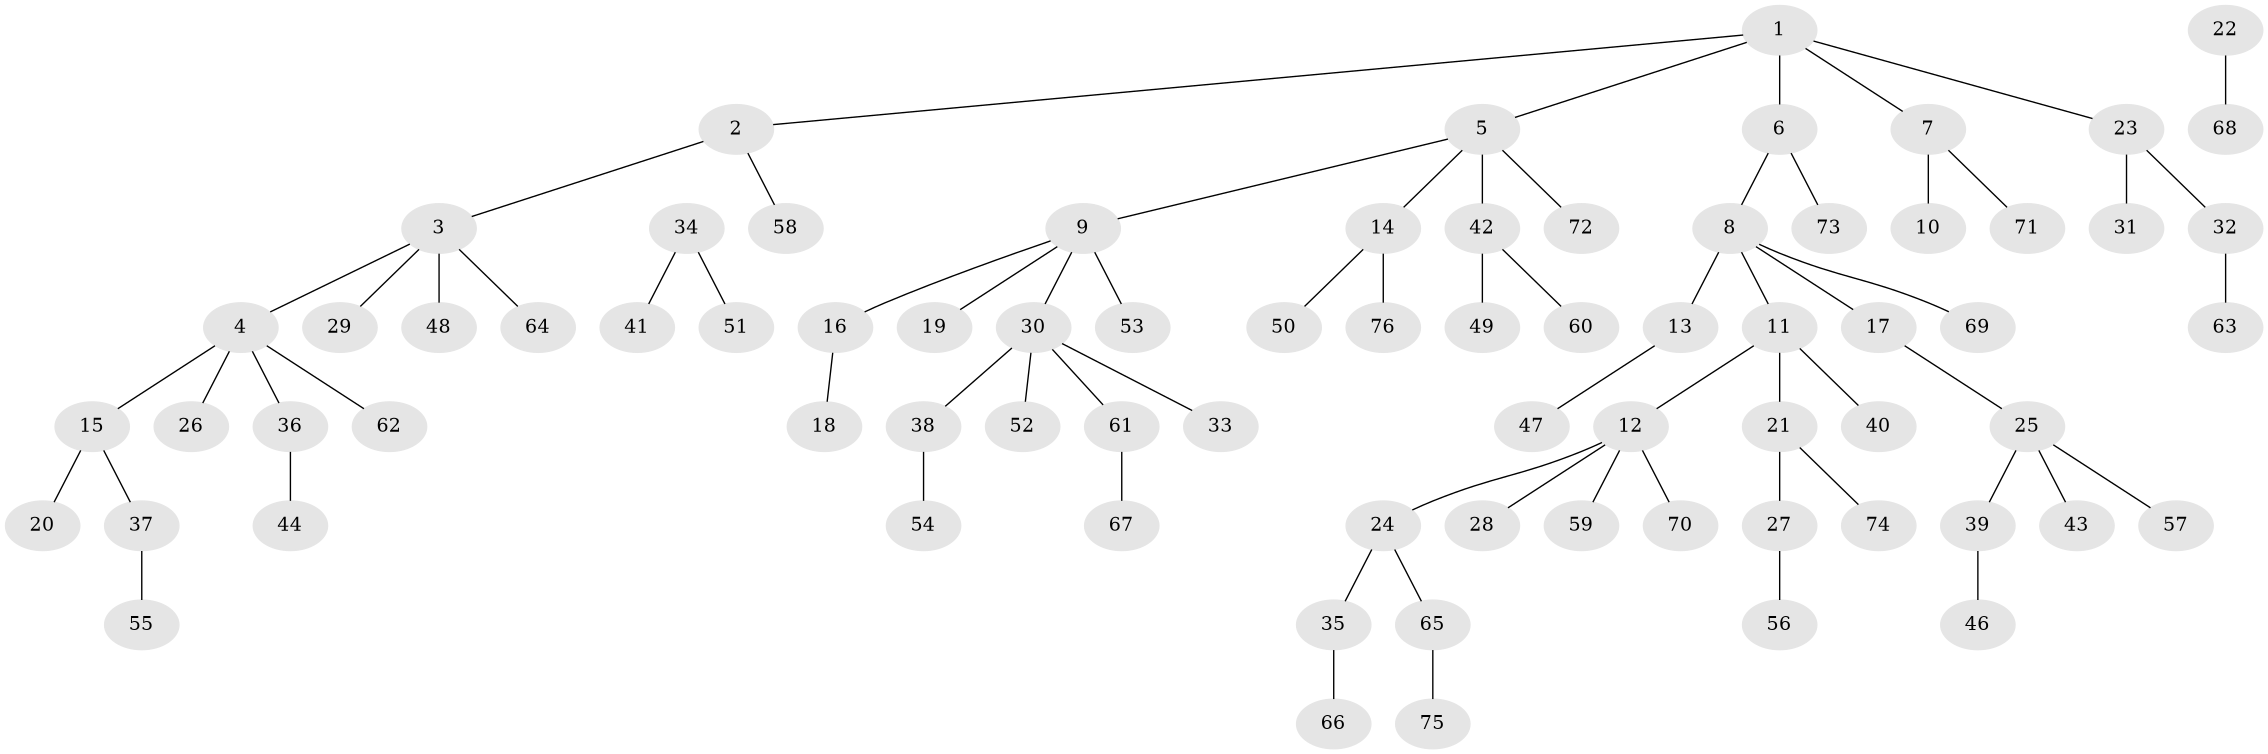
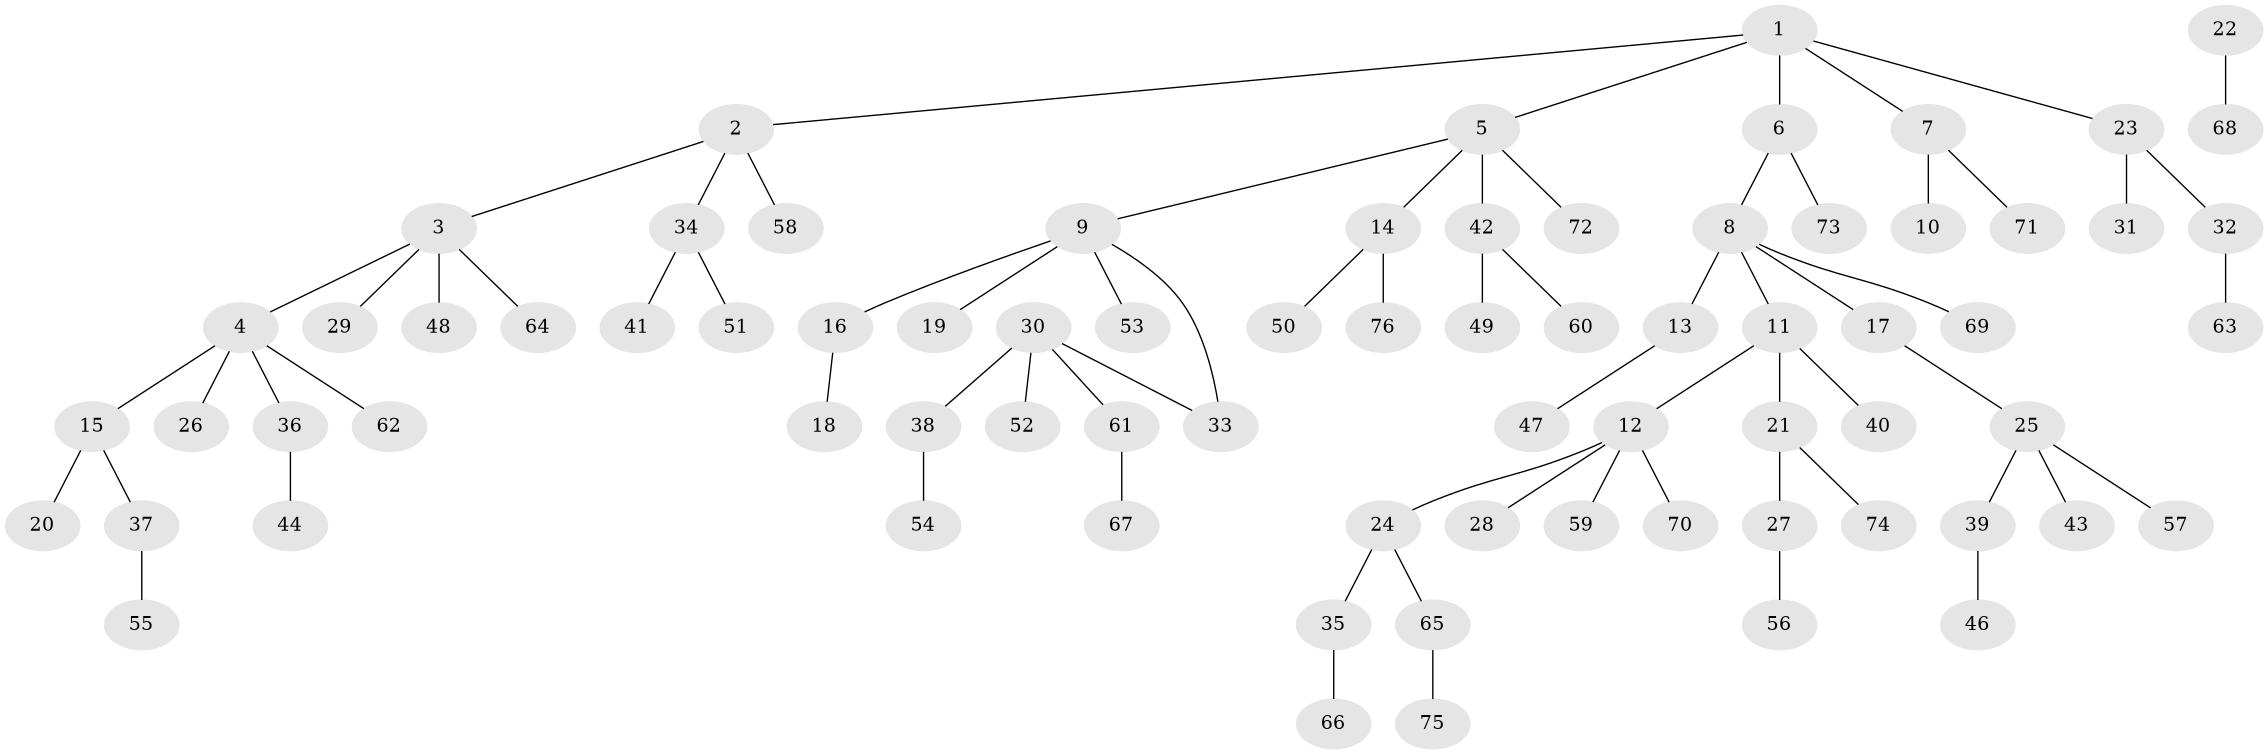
edge "2" -- "34": added
edge "9" -- "30": now "9" -- "33"
